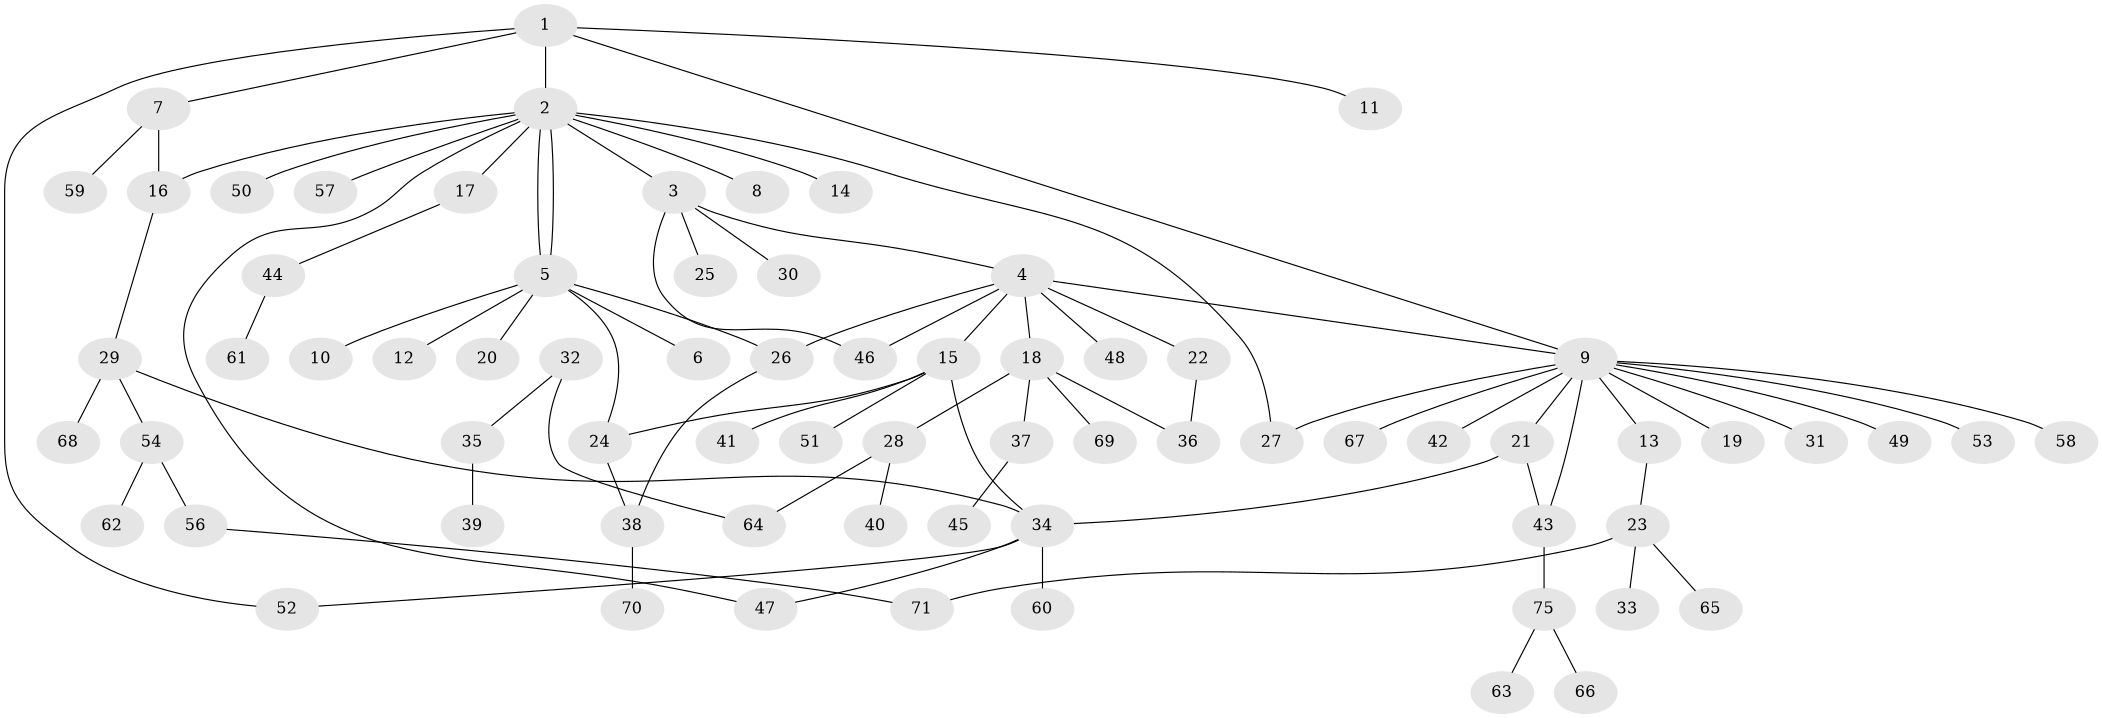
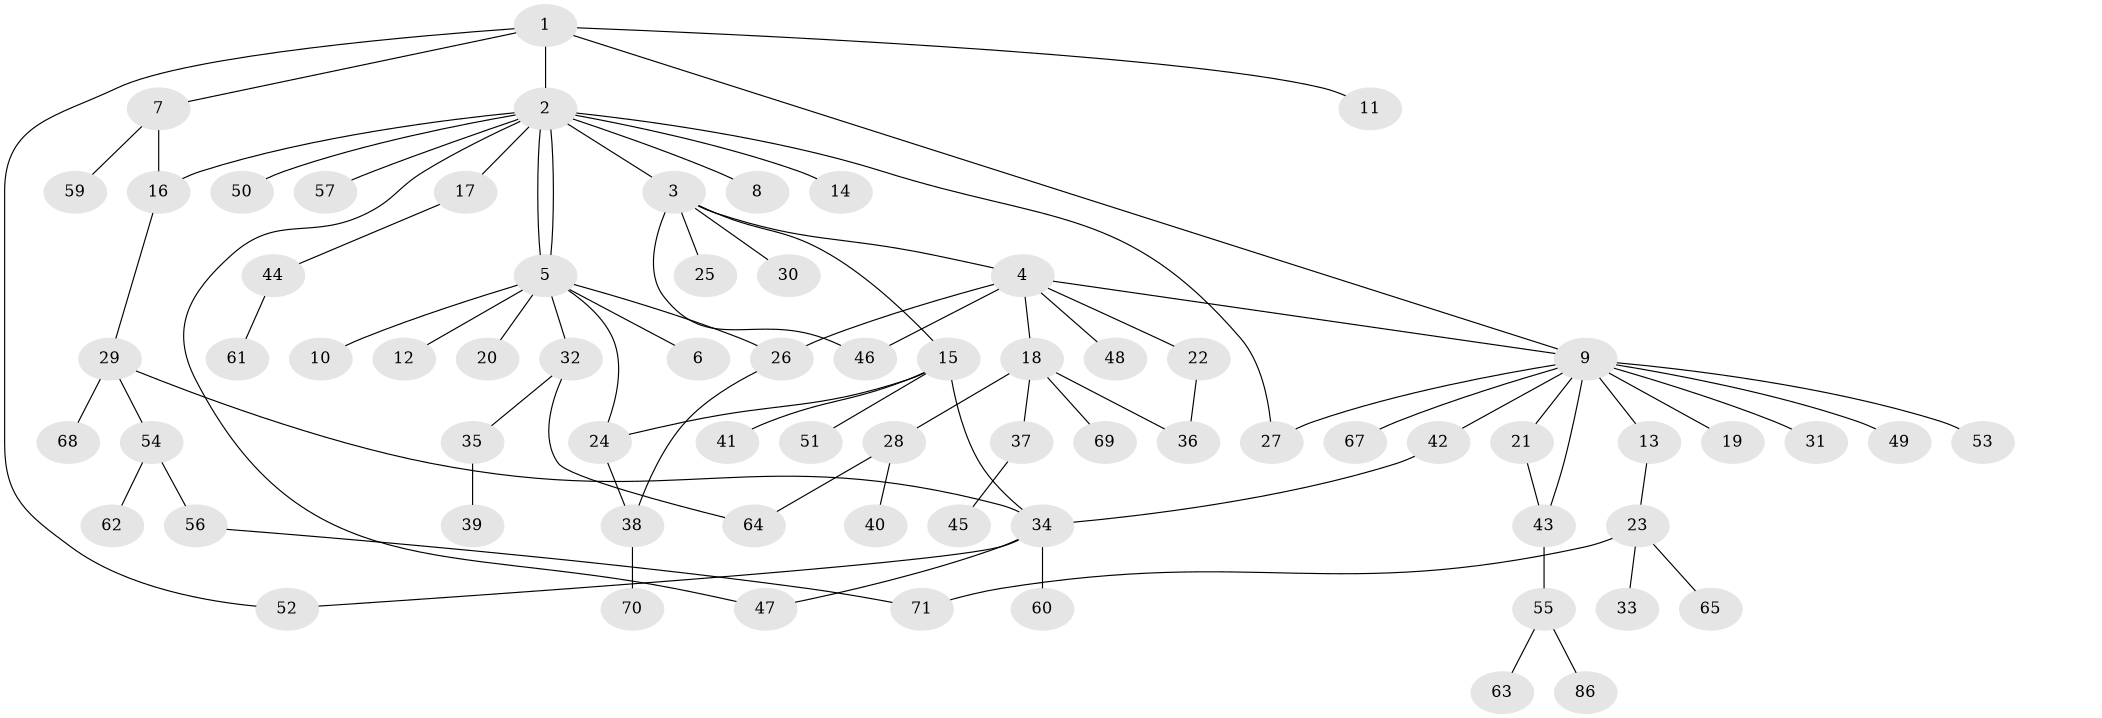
edge "5" -- "32": added
edge "4" -- "15": now "3" -- "15"
node "58": removed
edge "21" -- "34": now "42" -- "34"
node "75": label "75" -> "55"
node "66": label "66" -> "86"
